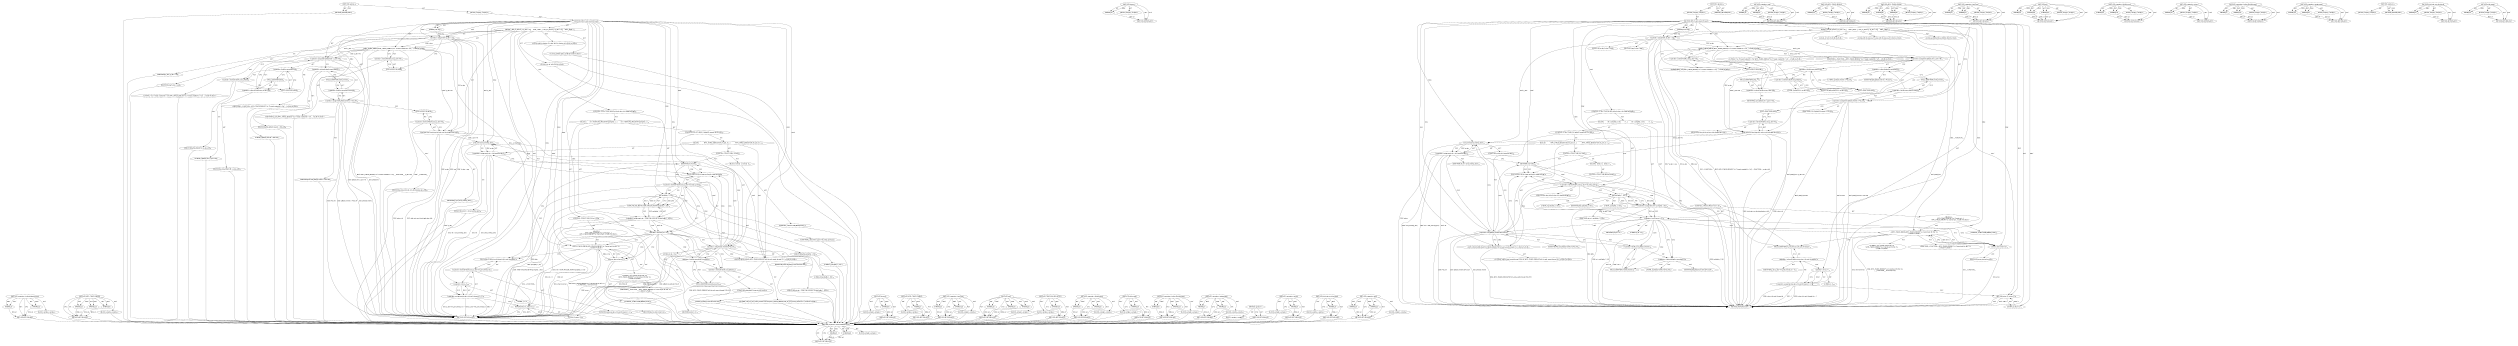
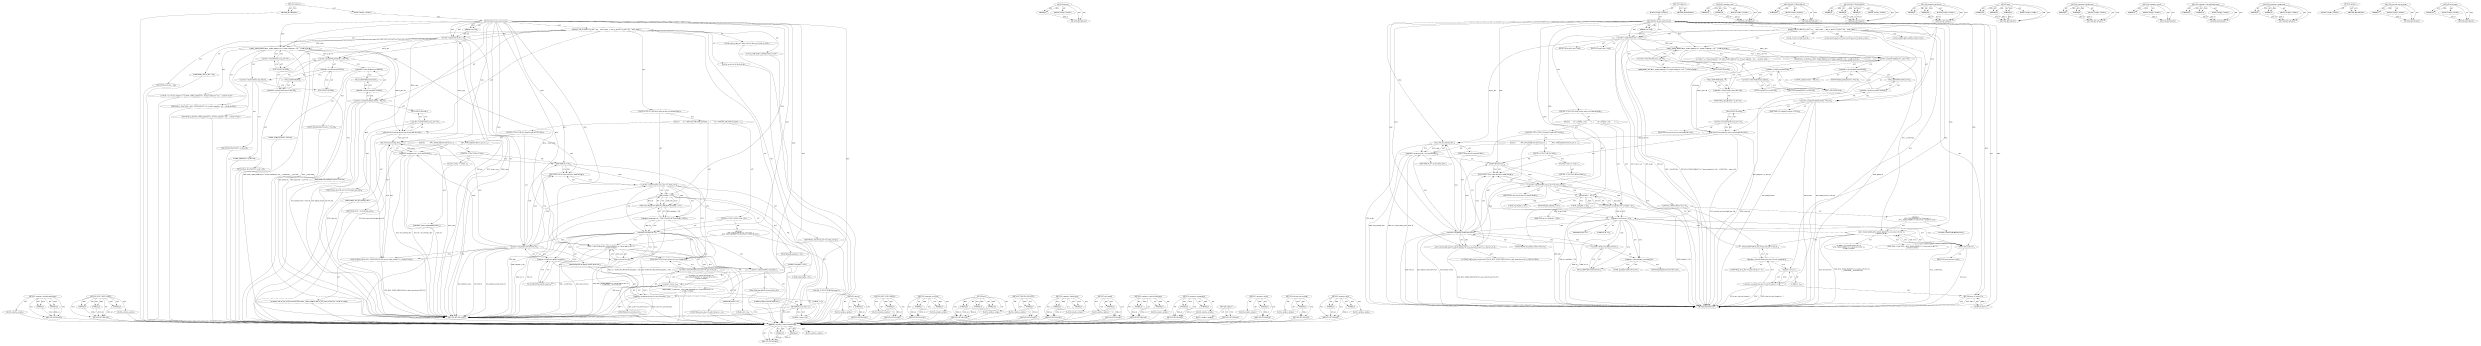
node "(IDENTIFIER,ret,ret = TEMP_FAILURE_RETRY(poll(pfds, 1, 50)))": removed
